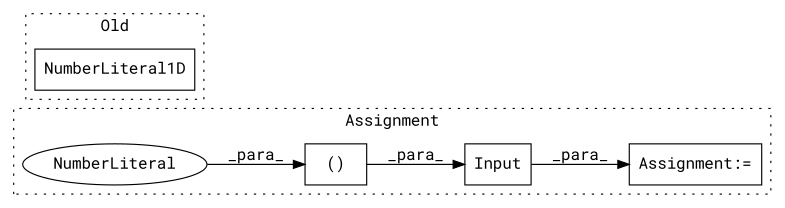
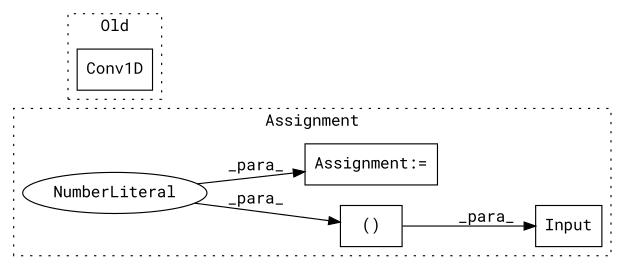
node "NumberLiteral1D": label "NumberLiteral1D" -> "Conv1D"
edge "Input" -> "Assignment:=": now "NumberLiteral" -> "Assignment:="
